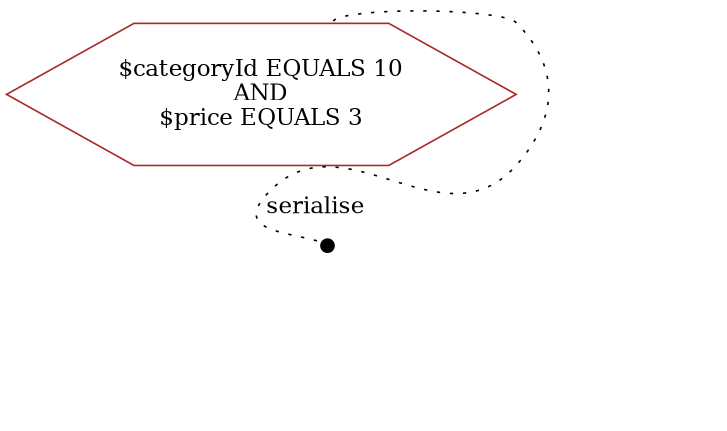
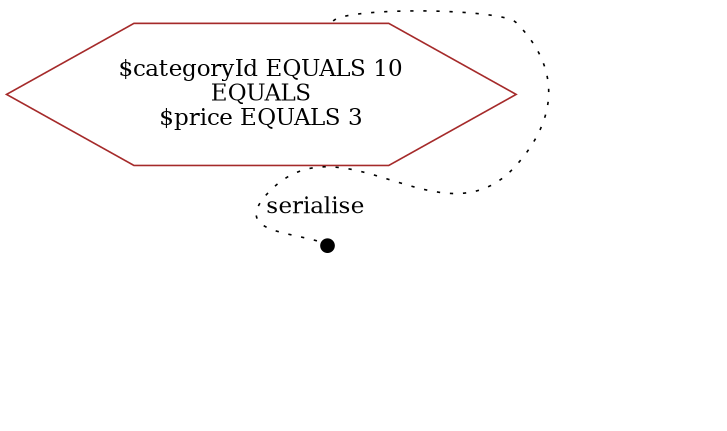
node "$categoryId EQUALS 10 AND $price EQUALS 3": label "$categoryId EQUALS 10 AND $price EQUALS 3" -> "$categoryId EQUALS 10 EQUALS $price EQUALS 3"
